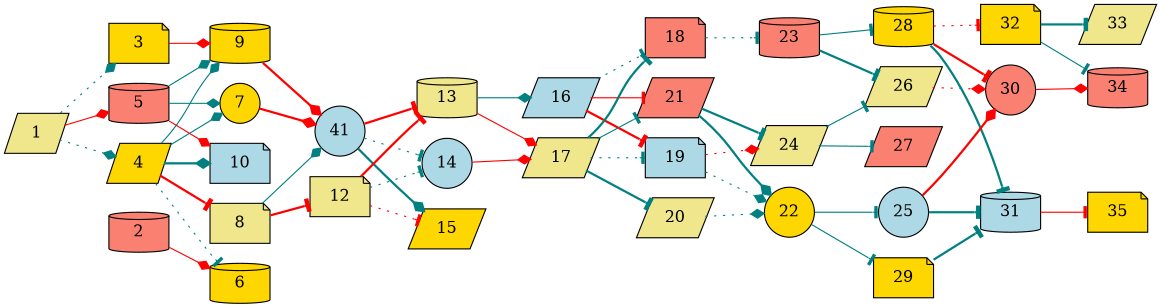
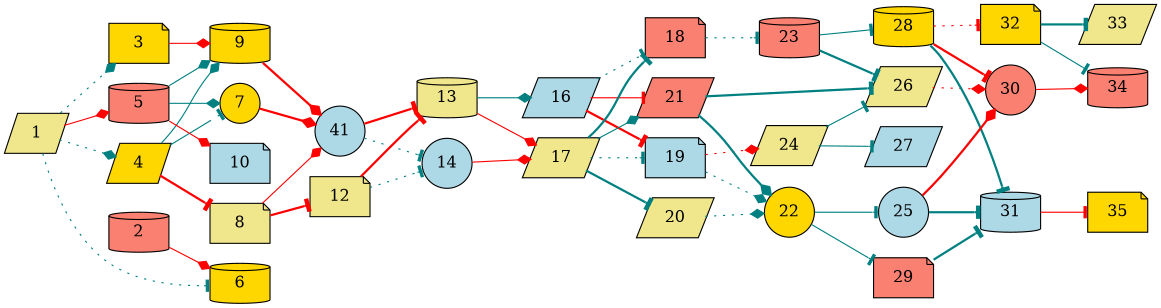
edge "21" -> "24": now "21" -> "26"
edge "4" -> "7": arrowhead diamond -> tee
edge "17" -> "21": arrowhead tee -> diamond
node "27": fillcolor salmon -> lightblue
edge "4" -> "10": removed
edge "8" -> "41": color teal -> red
edge "4" -> "6": now "1" -> "6"
node "15": removed
node "29": fillcolor gold -> salmon
